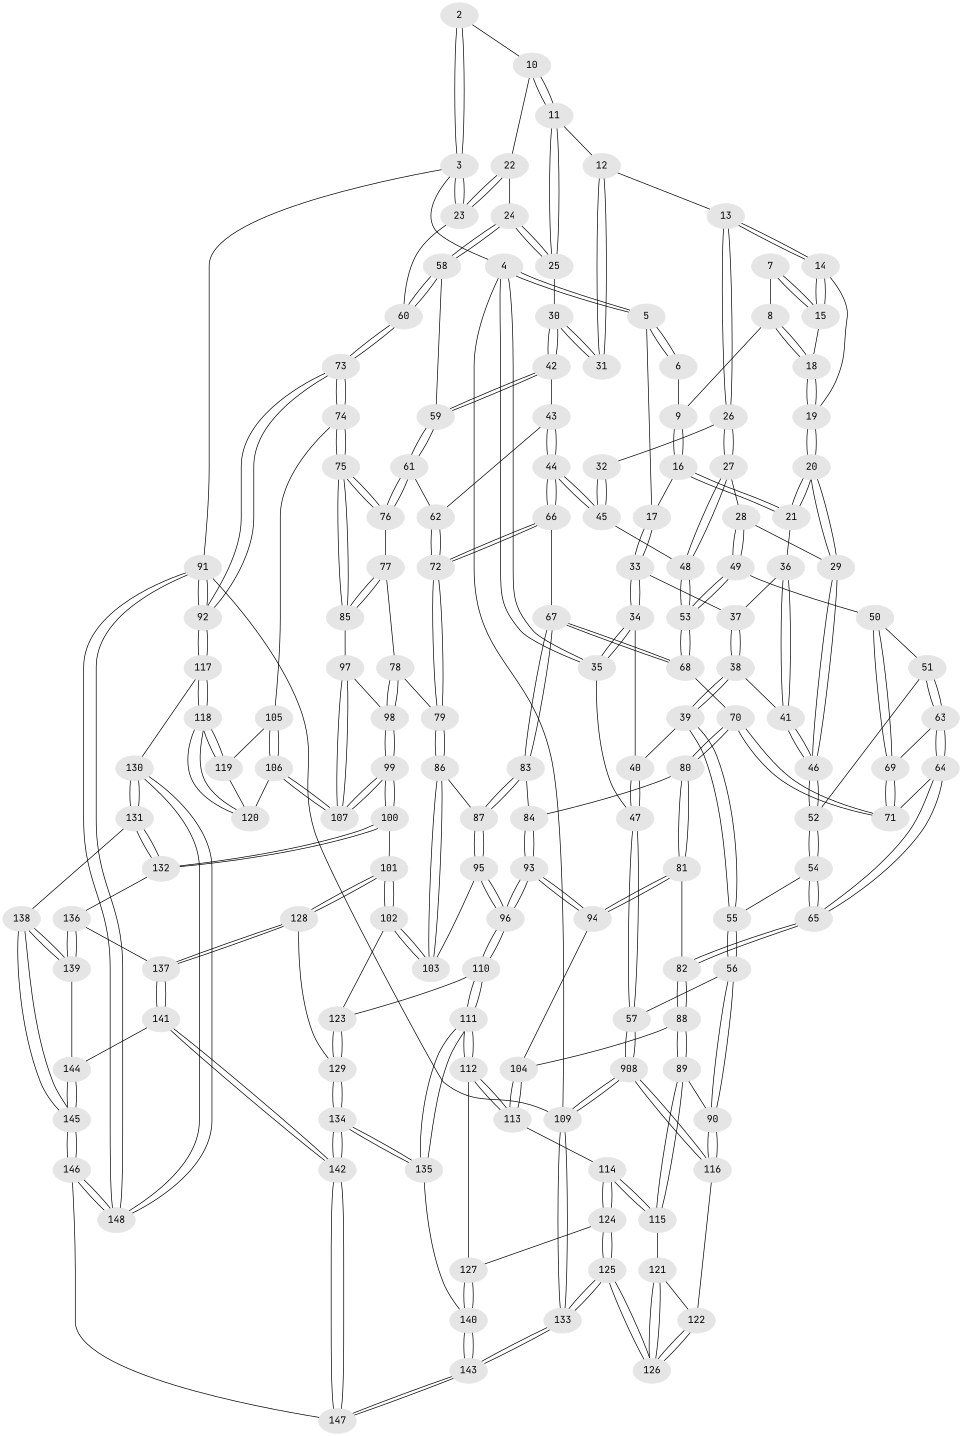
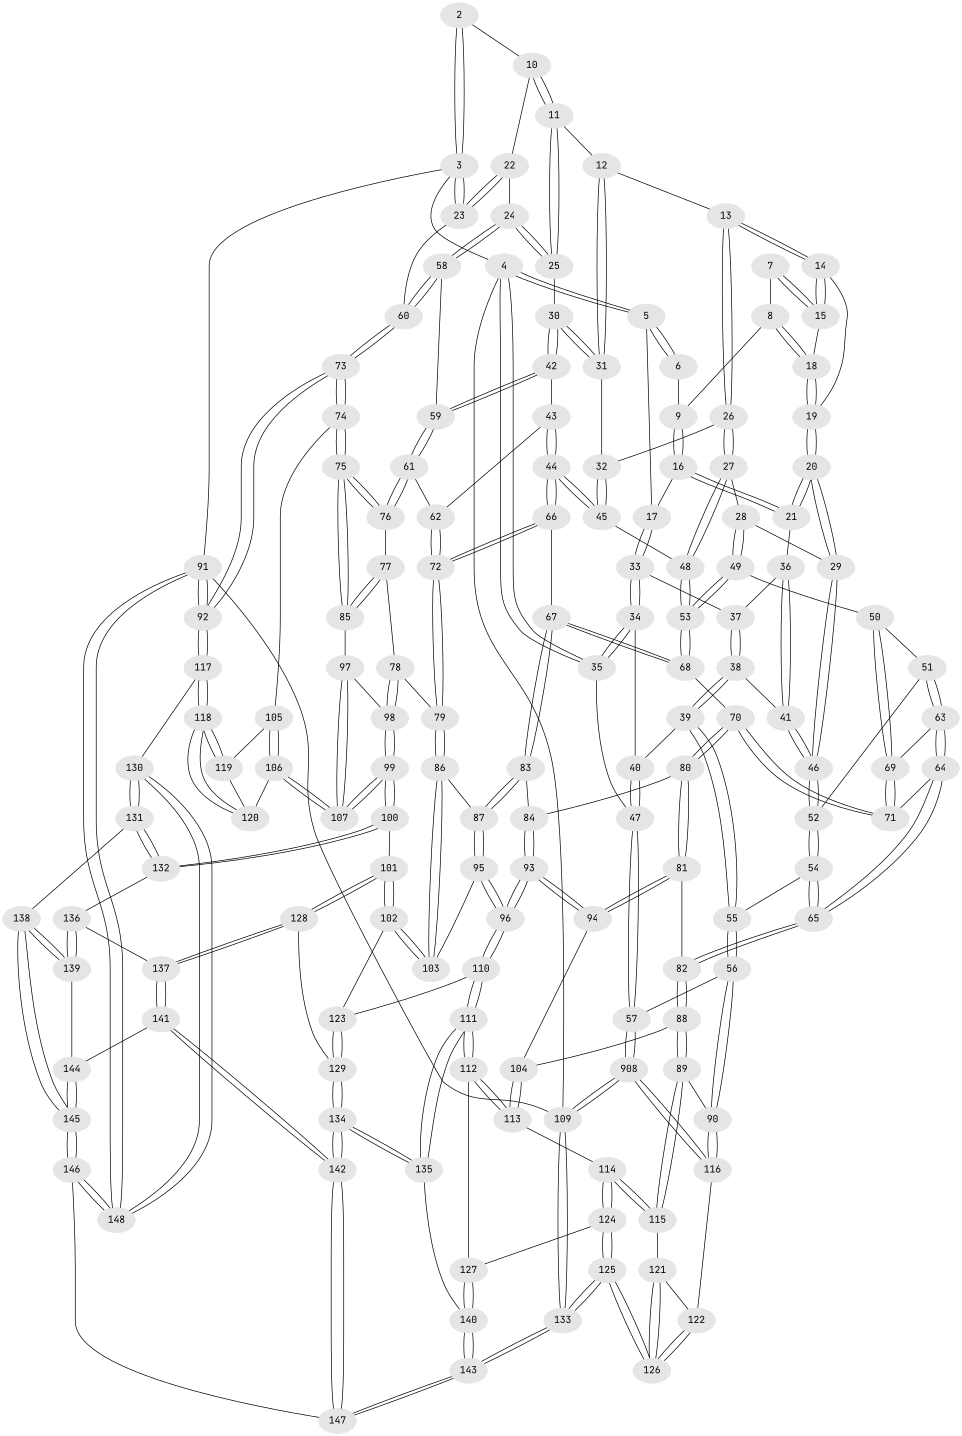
edge "31" -- "32": added
